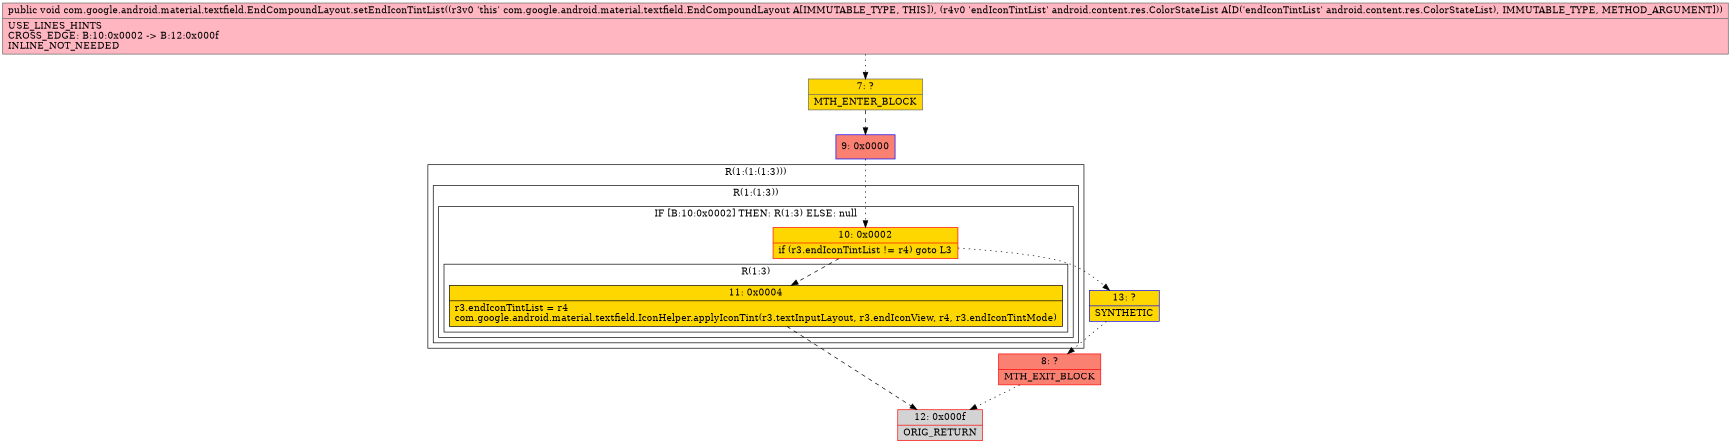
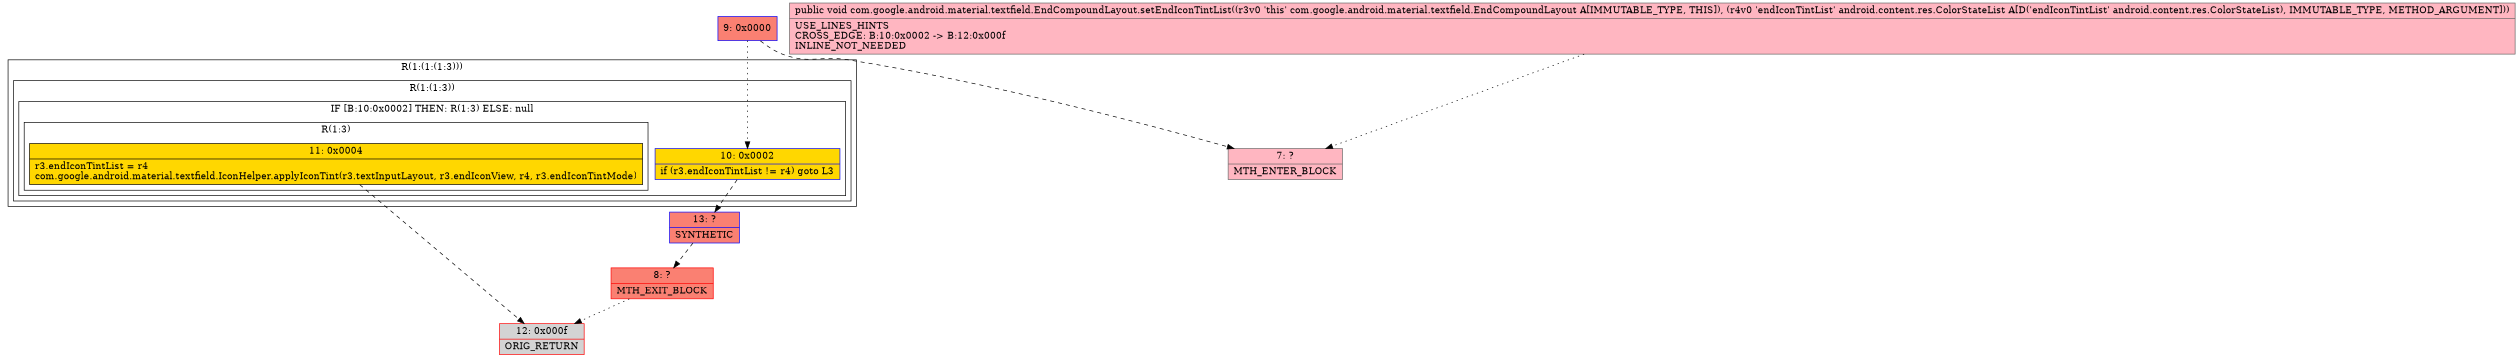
node "7: ?": fillcolor gold -> lightpink
edge "7: ?" -> "9: 0x0000": reversed
node "10: 0x0002": color red -> blue
edge "10: 0x0002" -> "13: ?": style dotted -> dashed
edge "10: 0x0002" -> "11: 0x0004": removed
node "13: ?": fillcolor gold -> salmon
edge "13: ?" -> "8: ?": style dotted -> dashed
